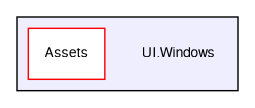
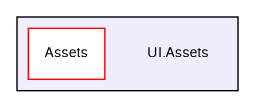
node "UI.Windows": label "UI.Windows" -> "UI.Assets"
